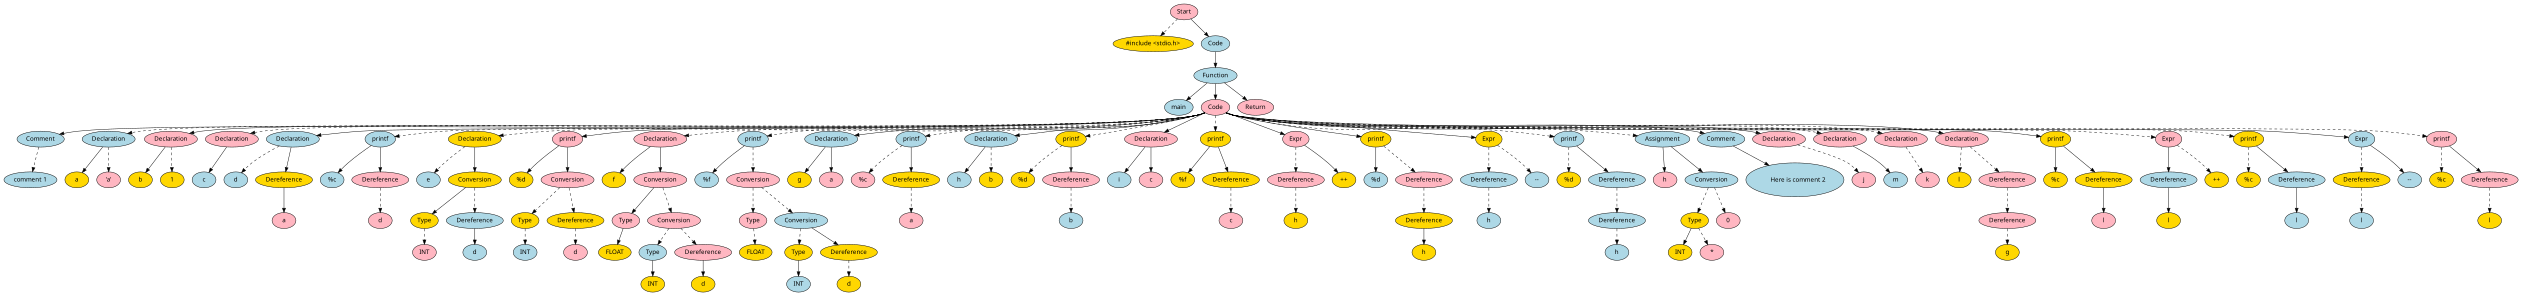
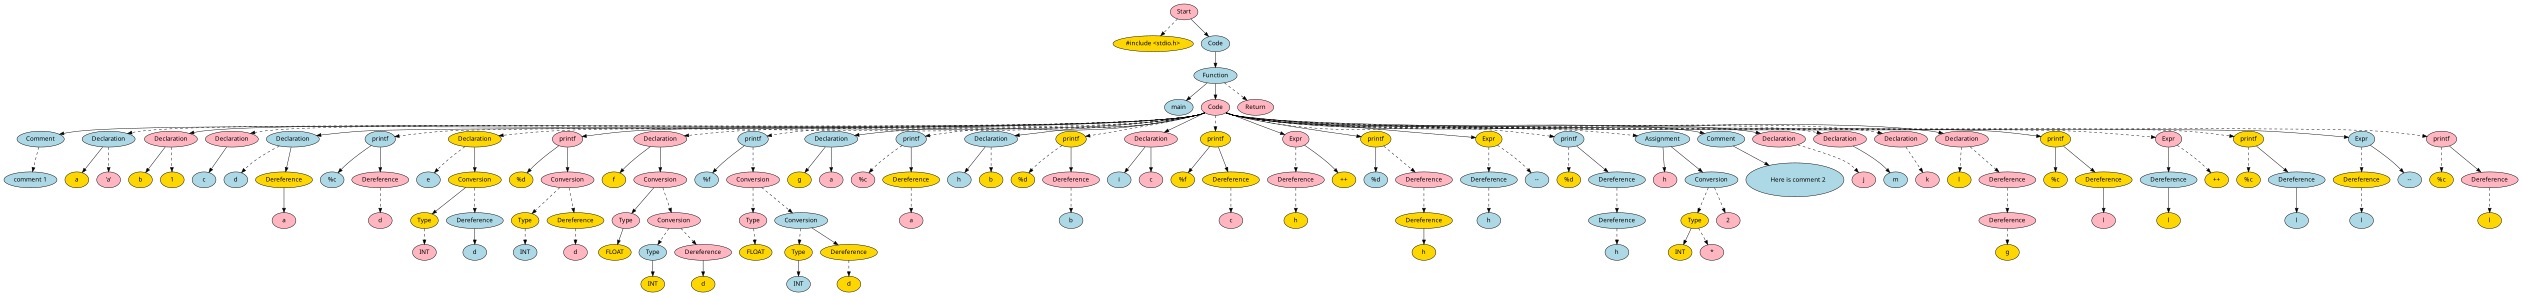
edge "Function" -> "Return": style solid -> dashed
node "0": label "0" -> "2"
